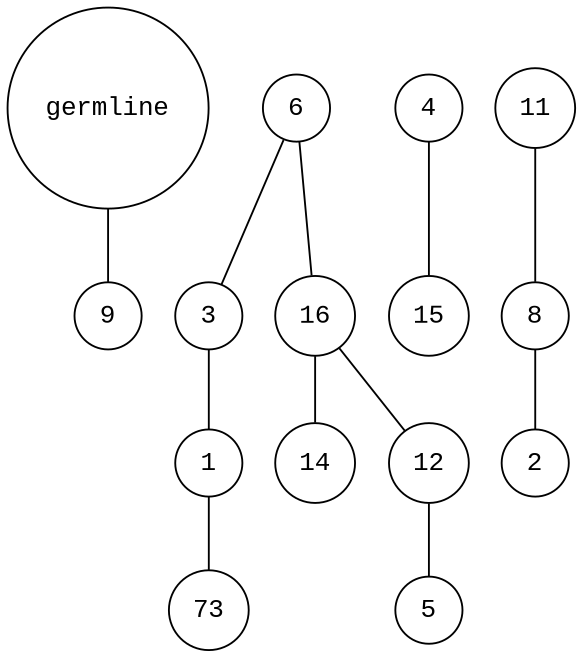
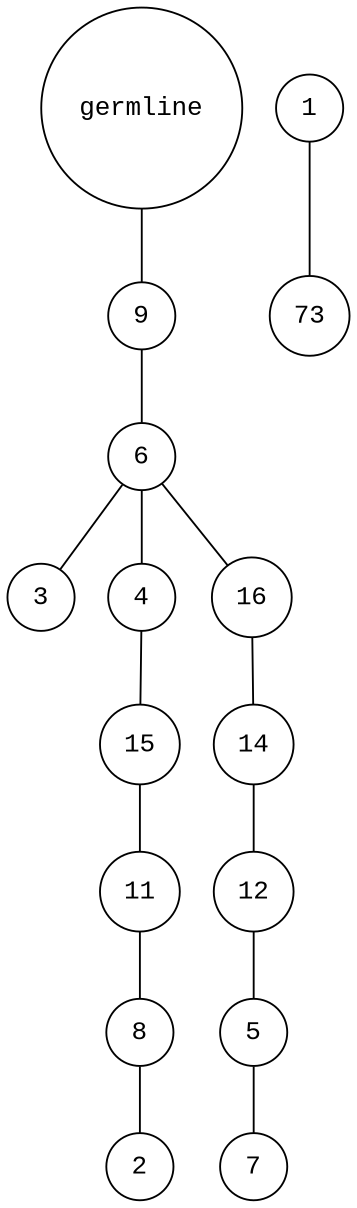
edge "9" -- "6": added
edge "3" -- "1": removed
edge "16" -- "12": now "14" -- "12"
edge "6" -- "4": added
edge "15" -- "11": added
node "7": added
